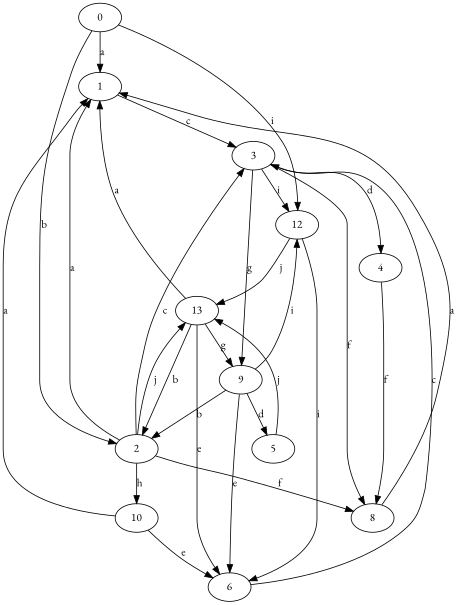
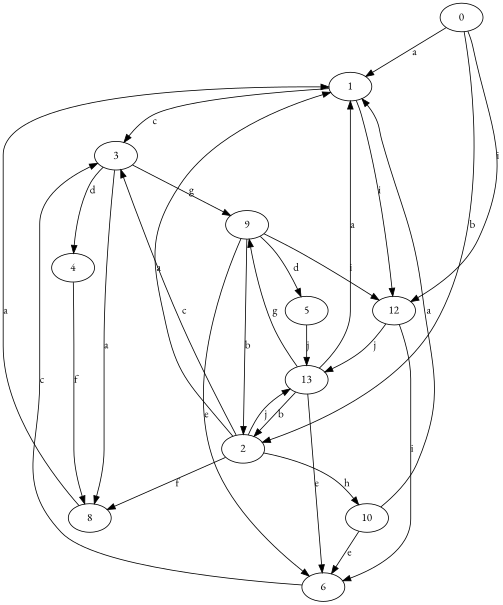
edge "3" -> "12": now "1" -> "12"
edge "3" -> "8": label "f" -> "a"
